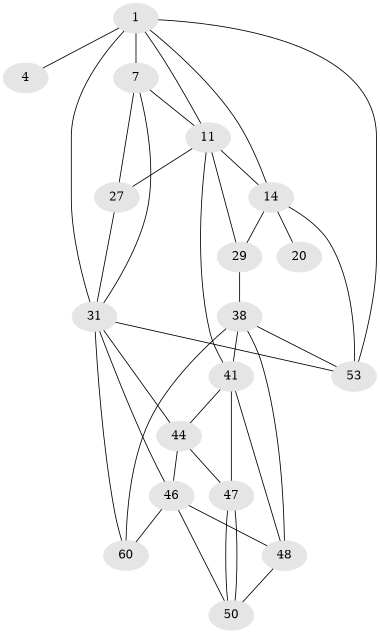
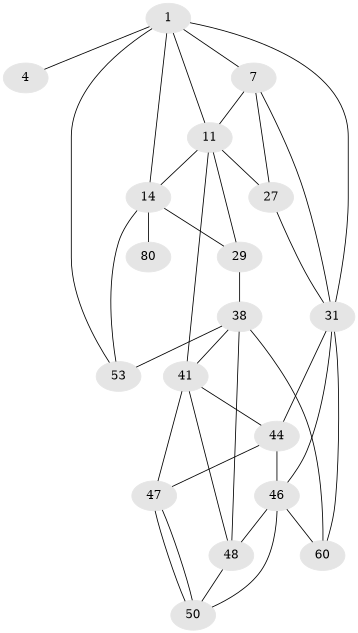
node "20": label "20" -> "80"
edge "31" -- "53": removed
